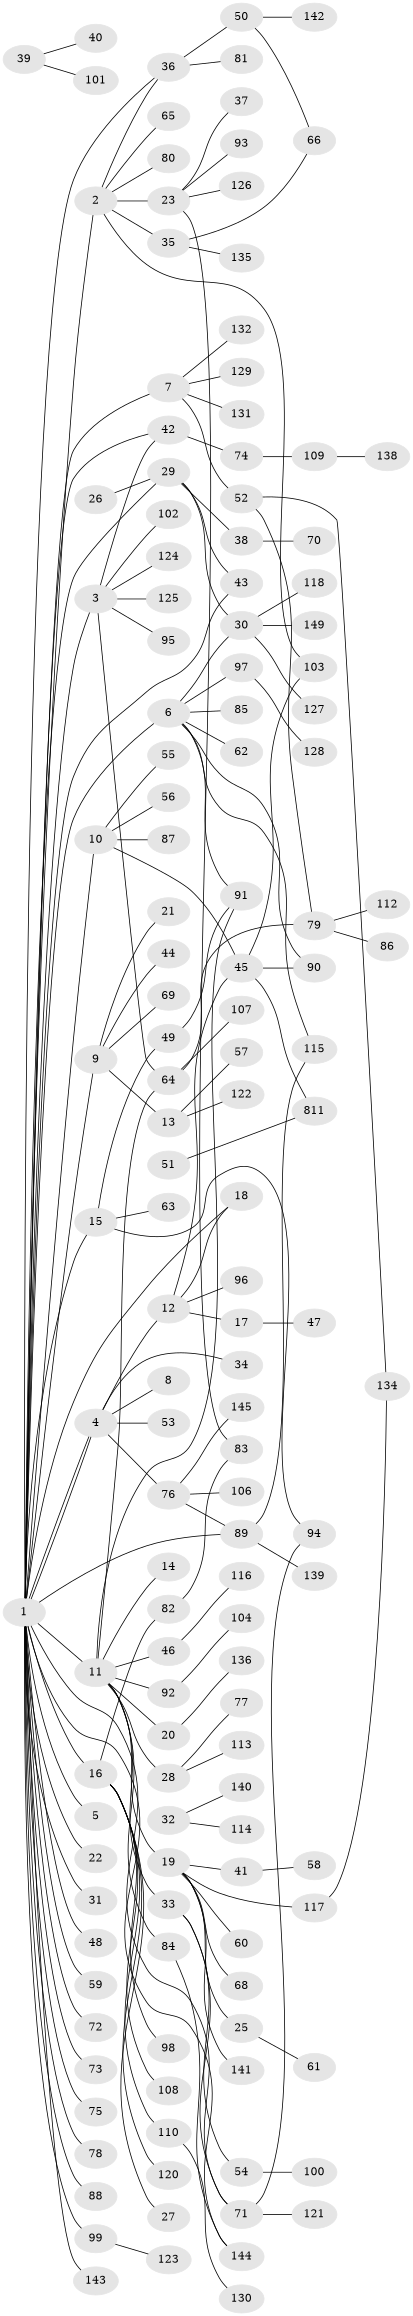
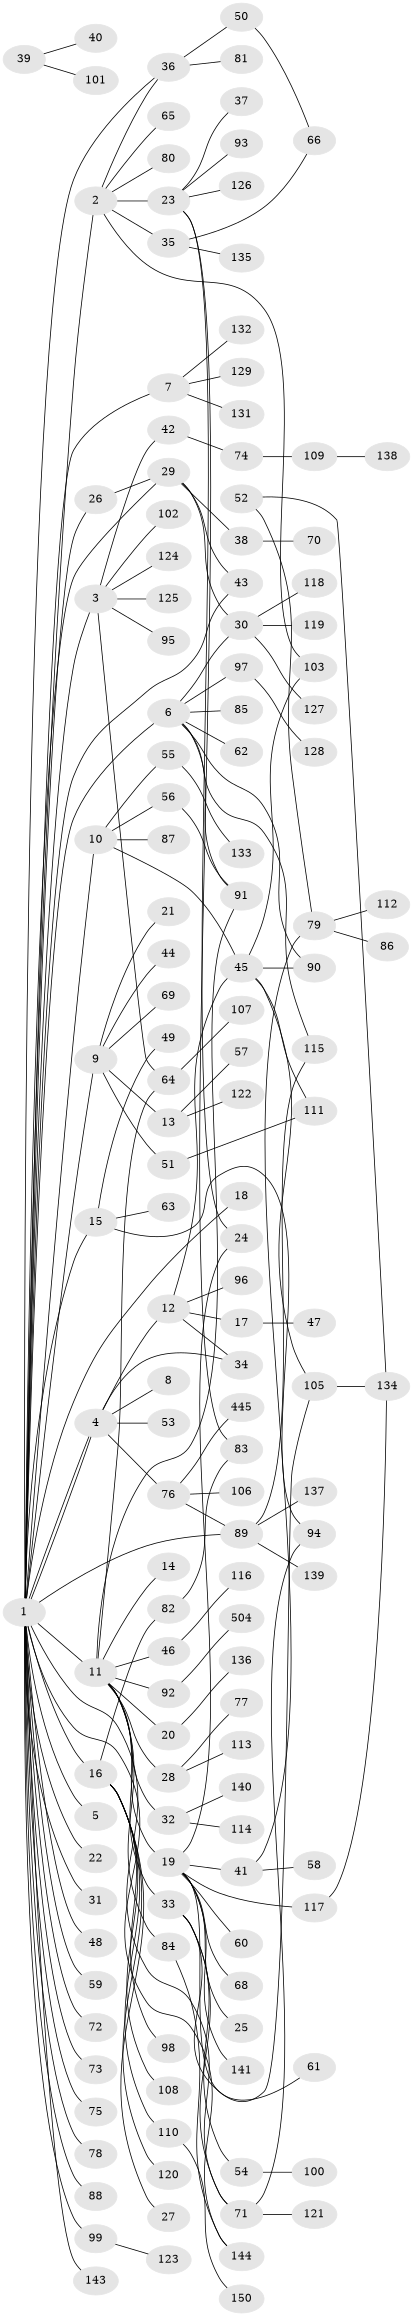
node "142": removed
edge "7" -- "52": removed
node "149": label "149" -> "119"
node "133": added
edge "79" -- "64": now "79" -- "41"
edge "91" -- "49": now "91" -- "56"
edge "42" -- "1": now "26" -- "1"
node "811": label "811" -> "111"
edge "9" -- "51": added
node "24": added
edge "18" -- "12": now "34" -- "12"
node "105": added
node "145": label "145" -> "445"
node "137": added
node "104": label "104" -> "504"
edge "11" -- "32": added
edge "25" -- "61": now "19" -- "61"
node "130": label "130" -> "150"
